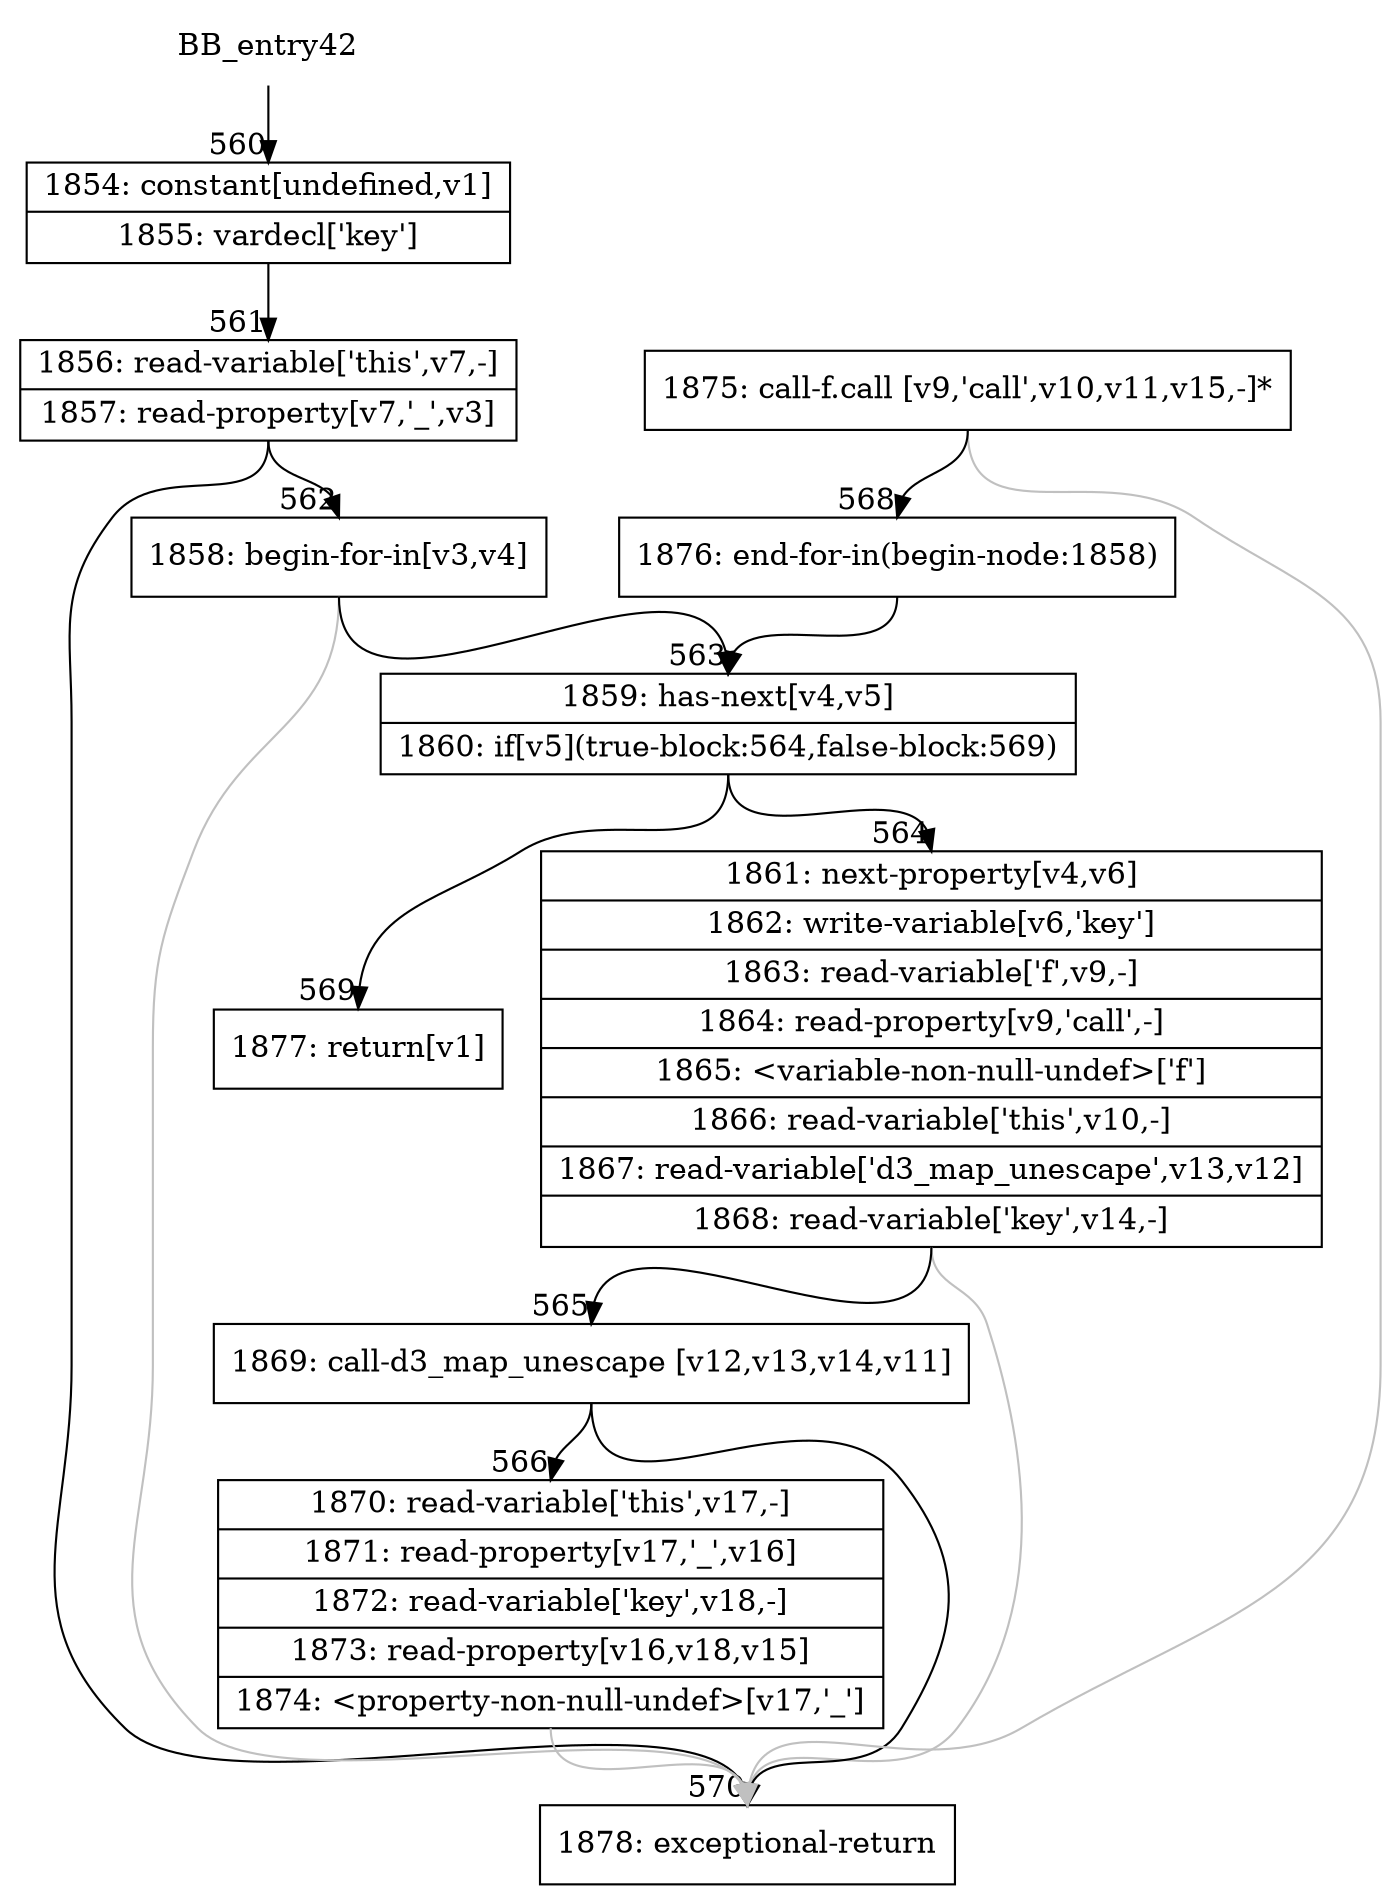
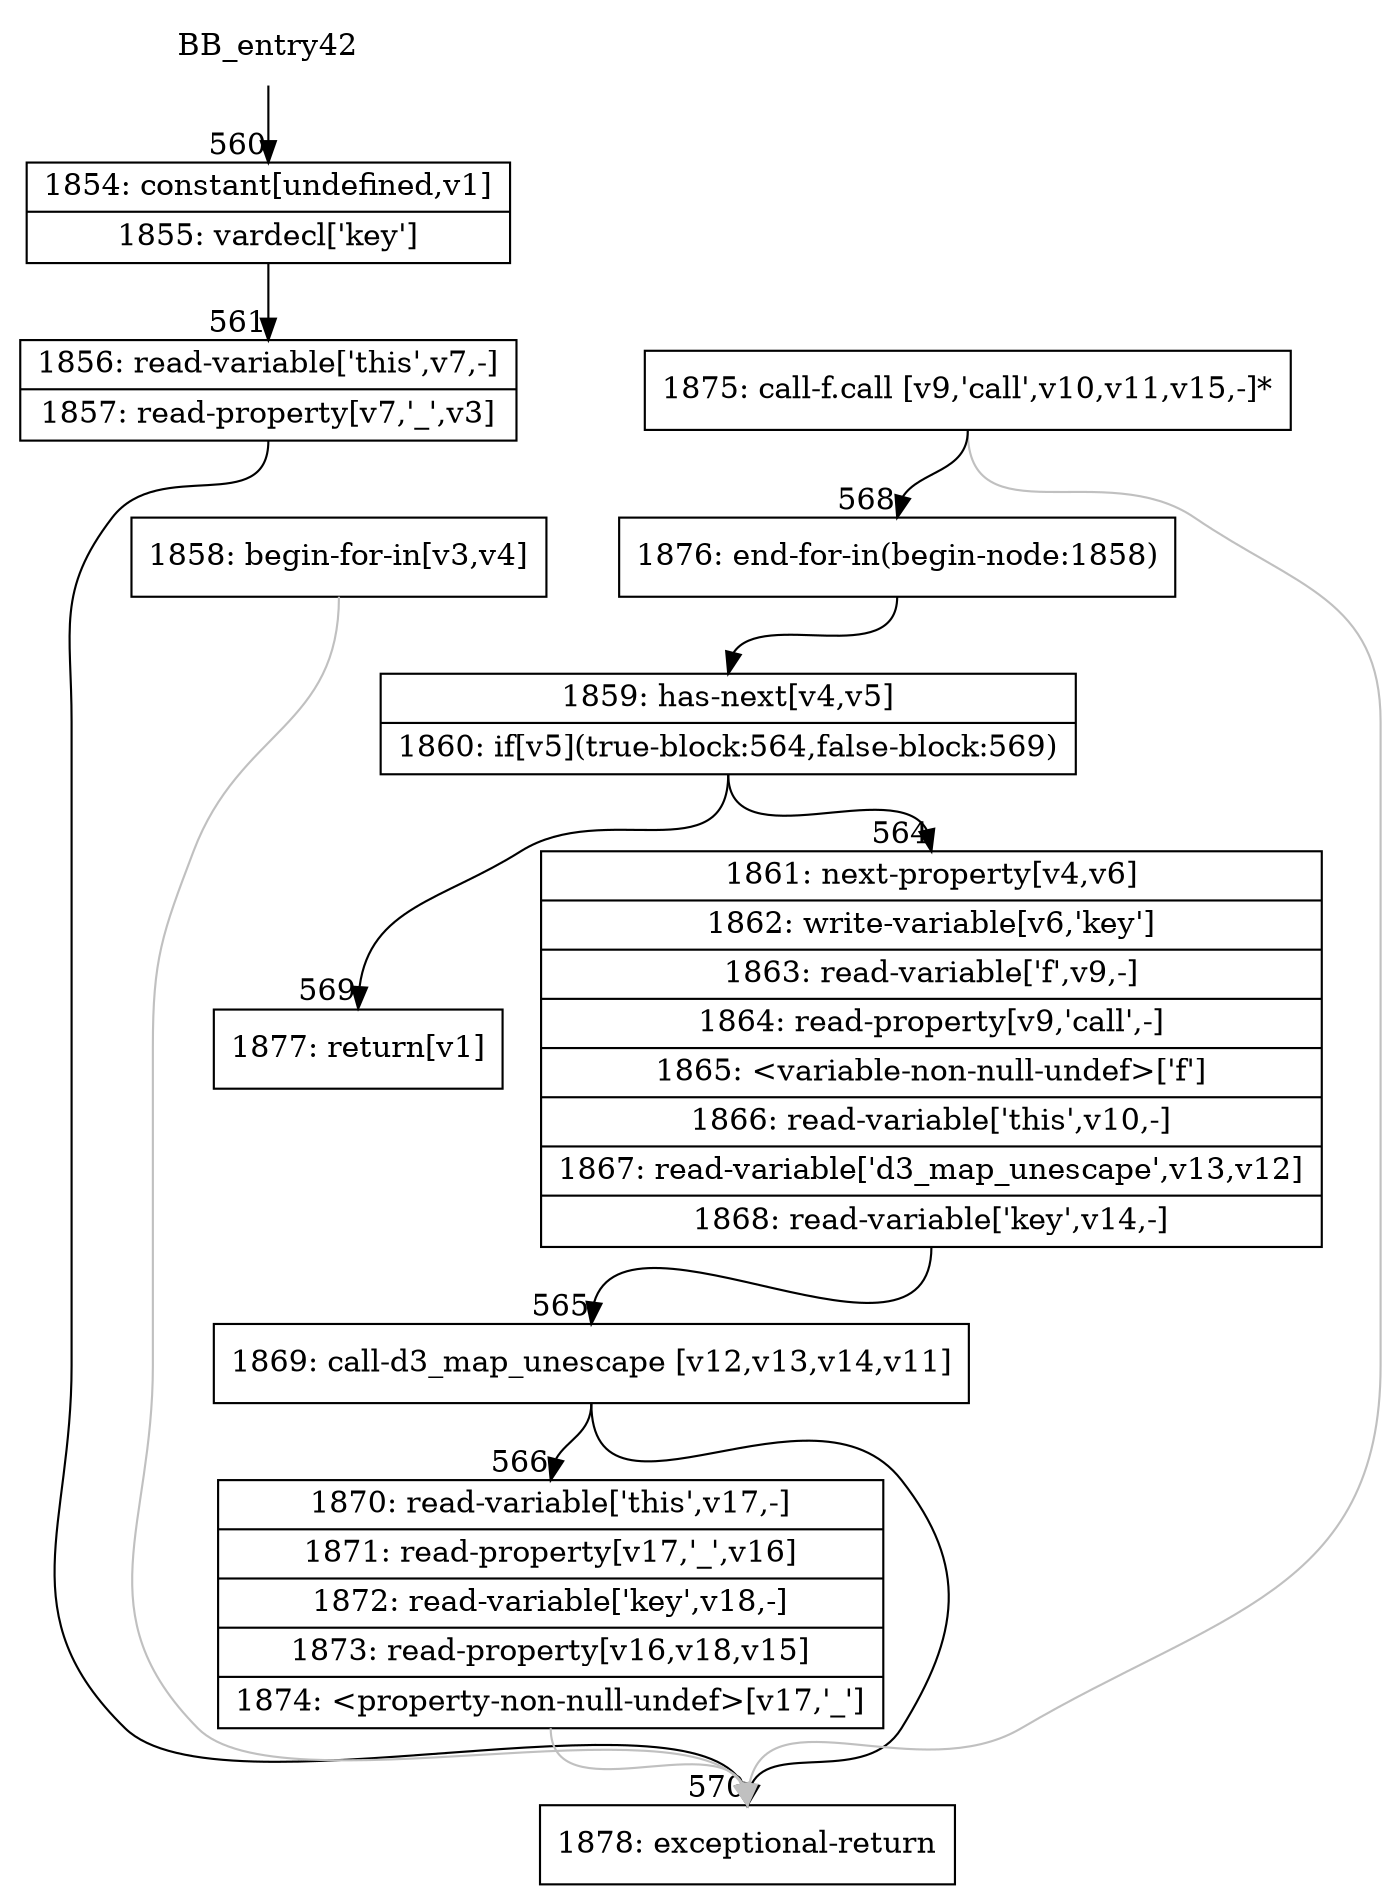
edge "1856: read-variable['this',v7,-]" -> "1858: begin-for-in[v3,v4]": removed
edge "1858: begin-for-in[v3,v4]" -> "1859: has-next[v4,v5]": removed
edge "1861: next-property[v4,v6]" -> "1878: exceptional-return": removed
